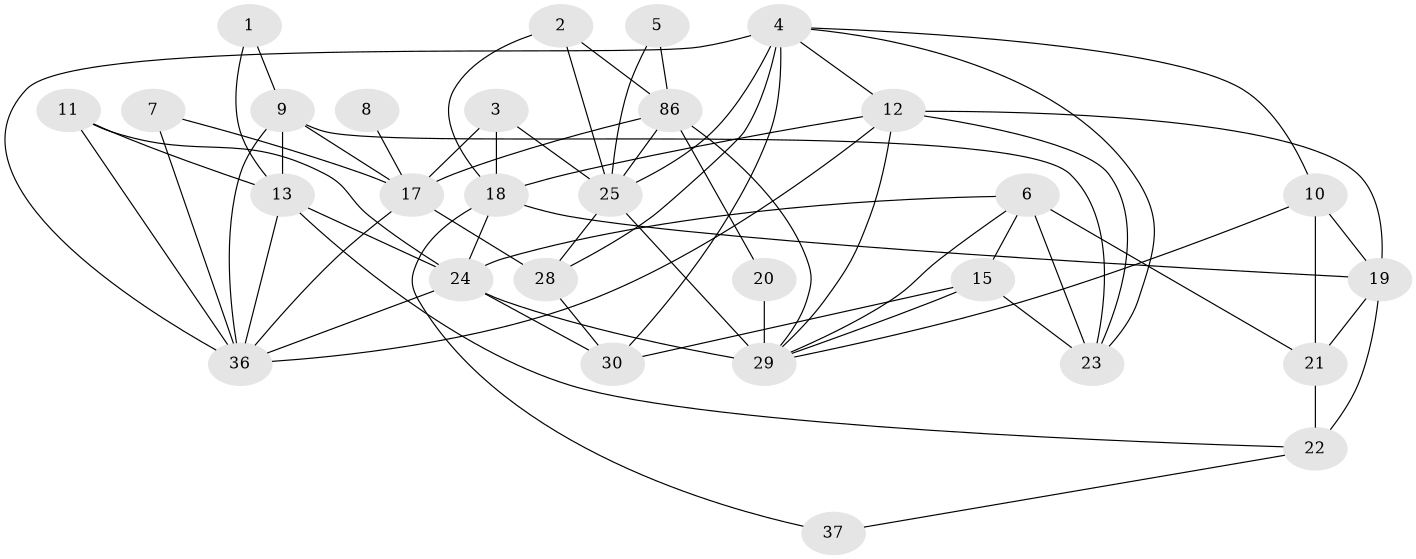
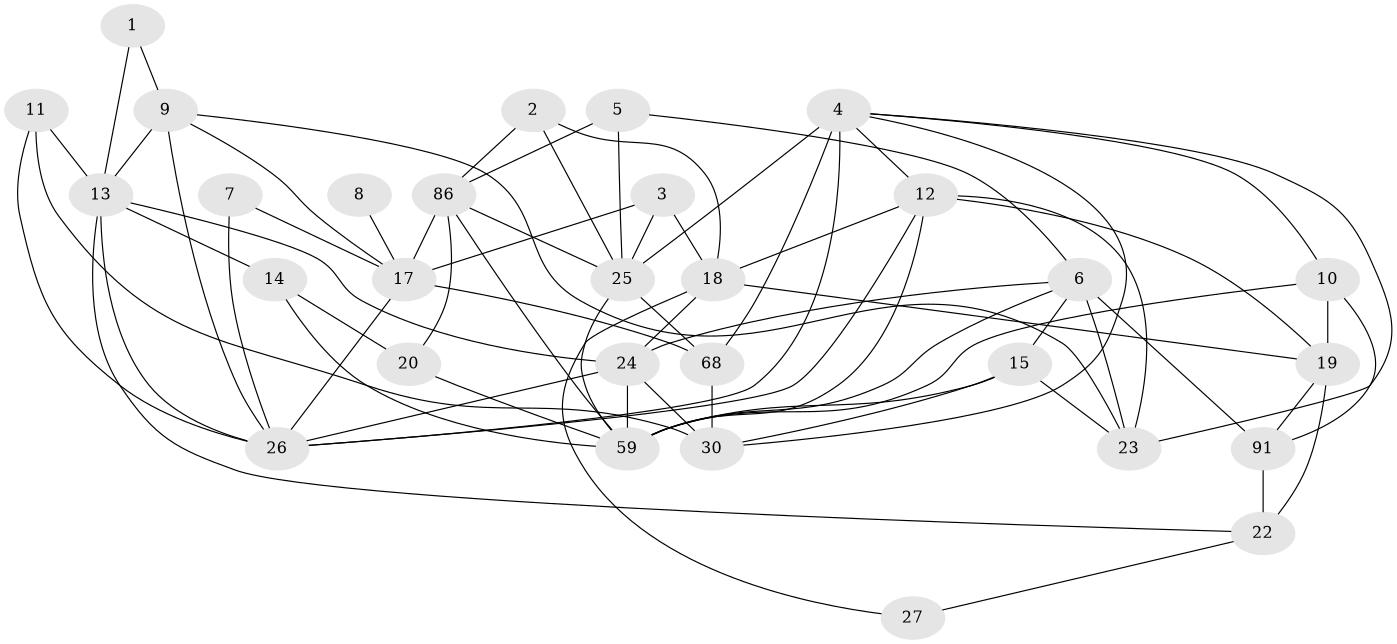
edge "5" -- "6": added
edge "11" -- "24": now "11" -- "30"
node "14": added
node "28": label "28" -> "68"
node "36": label "36" -> "26"
node "29": label "29" -> "59"
node "21": label "21" -> "91"
node "37": label "37" -> "27"
